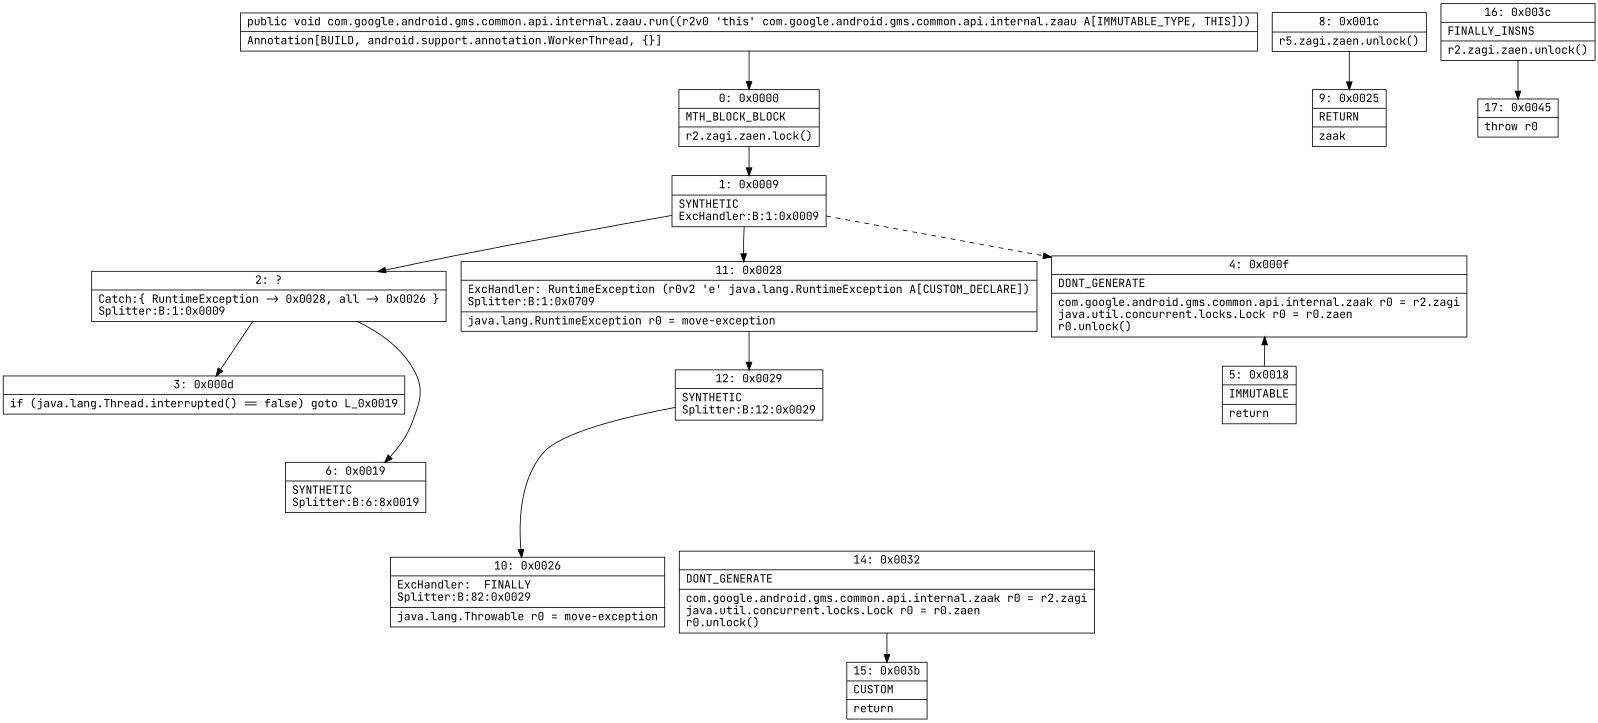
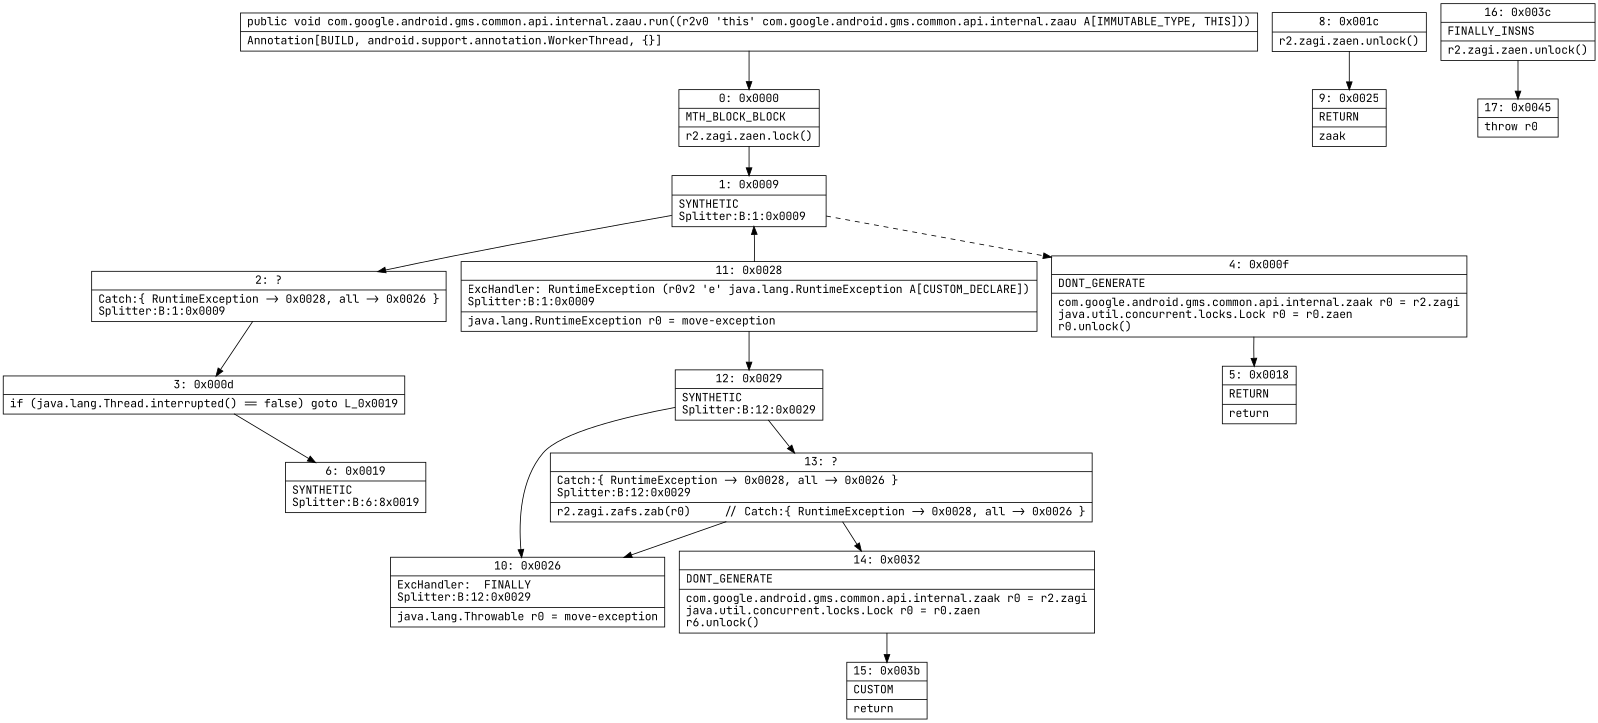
node "8: 0x001c": text "r5.zagi.zaen.unlock()" -> "r2.zagi.zaen.unlock()"
node "1: 0x0009": text "ExcHandler:B:1:0x0009" -> "Splitter:B:1:0x0009"
edge "1: 0x0009" -> "11: 0x0028": reversed
node "11: 0x0028": text "Splitter:B:1:0x0709" -> "Splitter:B:1:0x0009"
edge "5: 0x0018" -> "4: 0x000f": reversed
edge "2: ?" -> "6: 0x0019": now "3: 0x000d" -> "6: 0x0019"
node "5: 0x0018": text "IMMUTABLE" -> "RETURN"
node "13: ?": added
node "10: 0x0026": text "Splitter:B:82:0x0029" -> "Splitter:B:12:0x0029"
node "14: 0x0032": text "r0.unlock()" -> "r6.unlock()"
